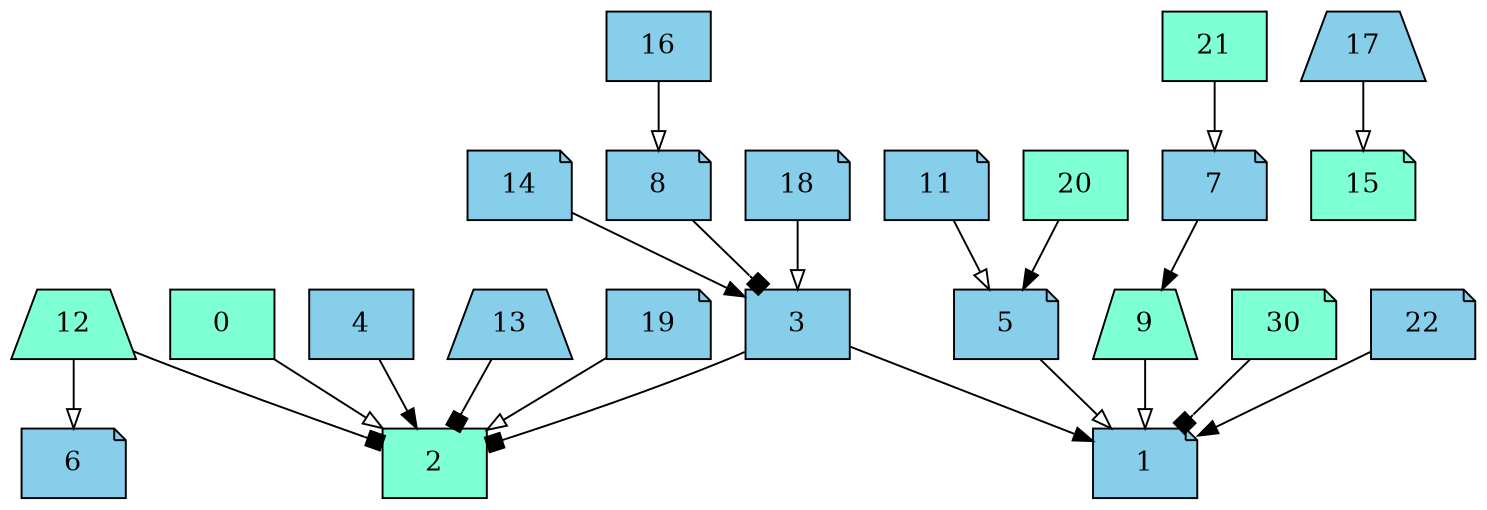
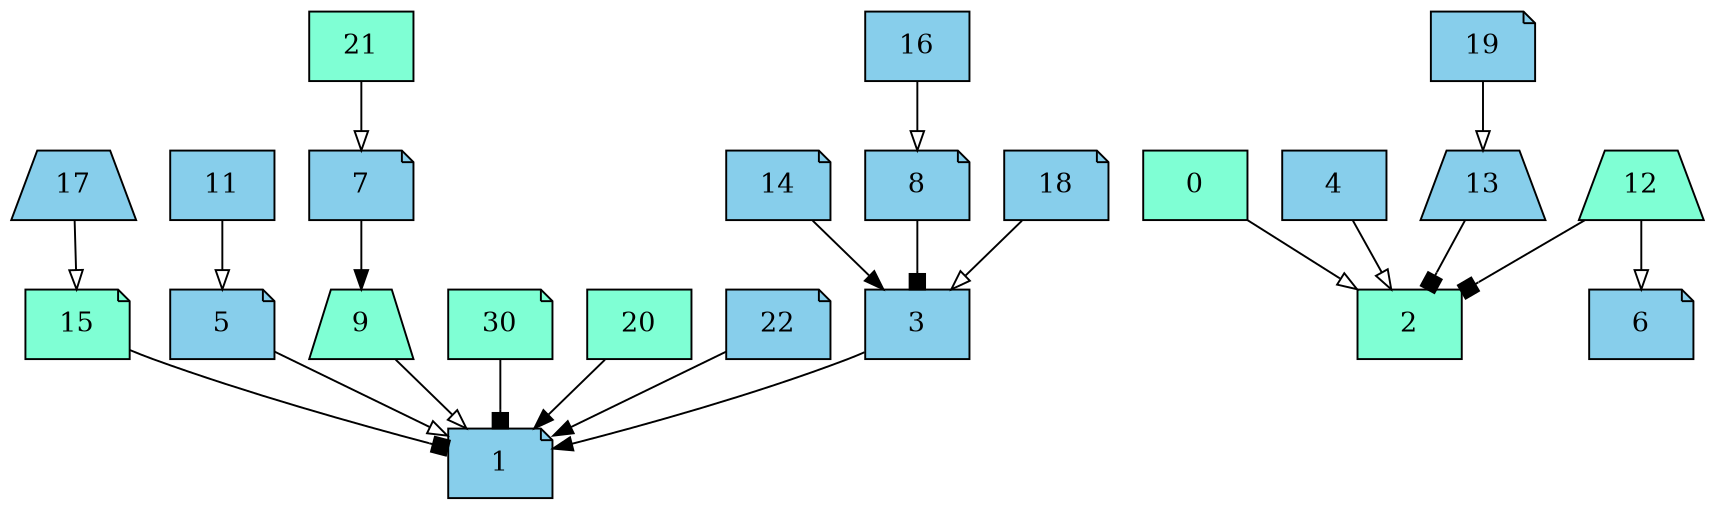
node "11": shape note -> box
edge "20" -> "5": now "20" -> "1"
edge "4" -> "2": arrowhead normal -> onormal
edge "19" -> "2": now "19" -> "13"
edge "3" -> "2": removed
edge "15" -> "1": added
